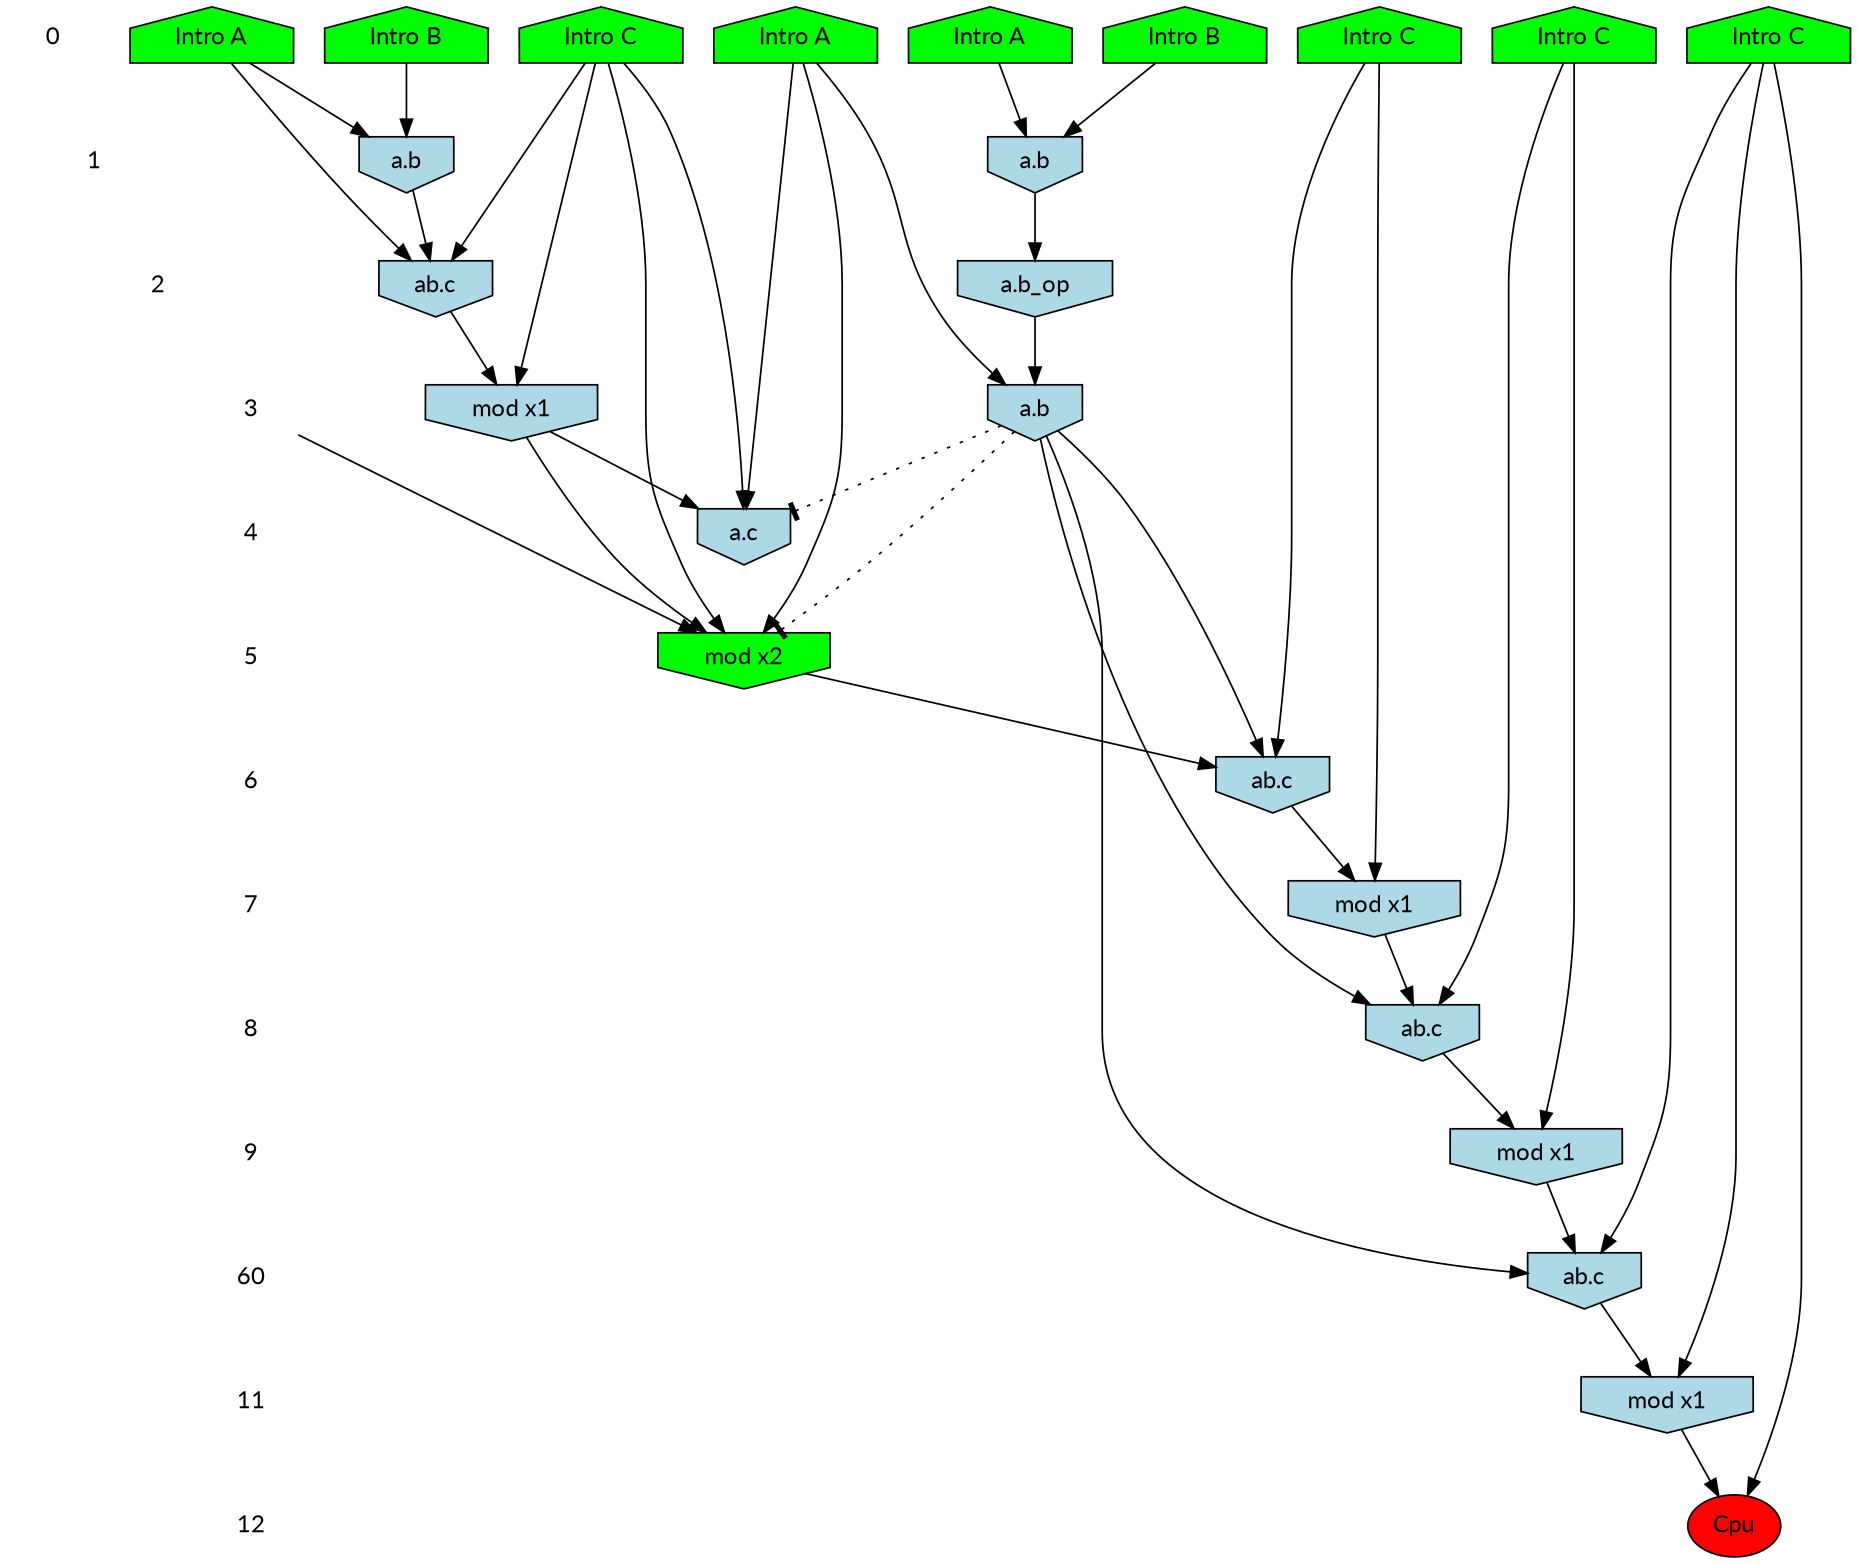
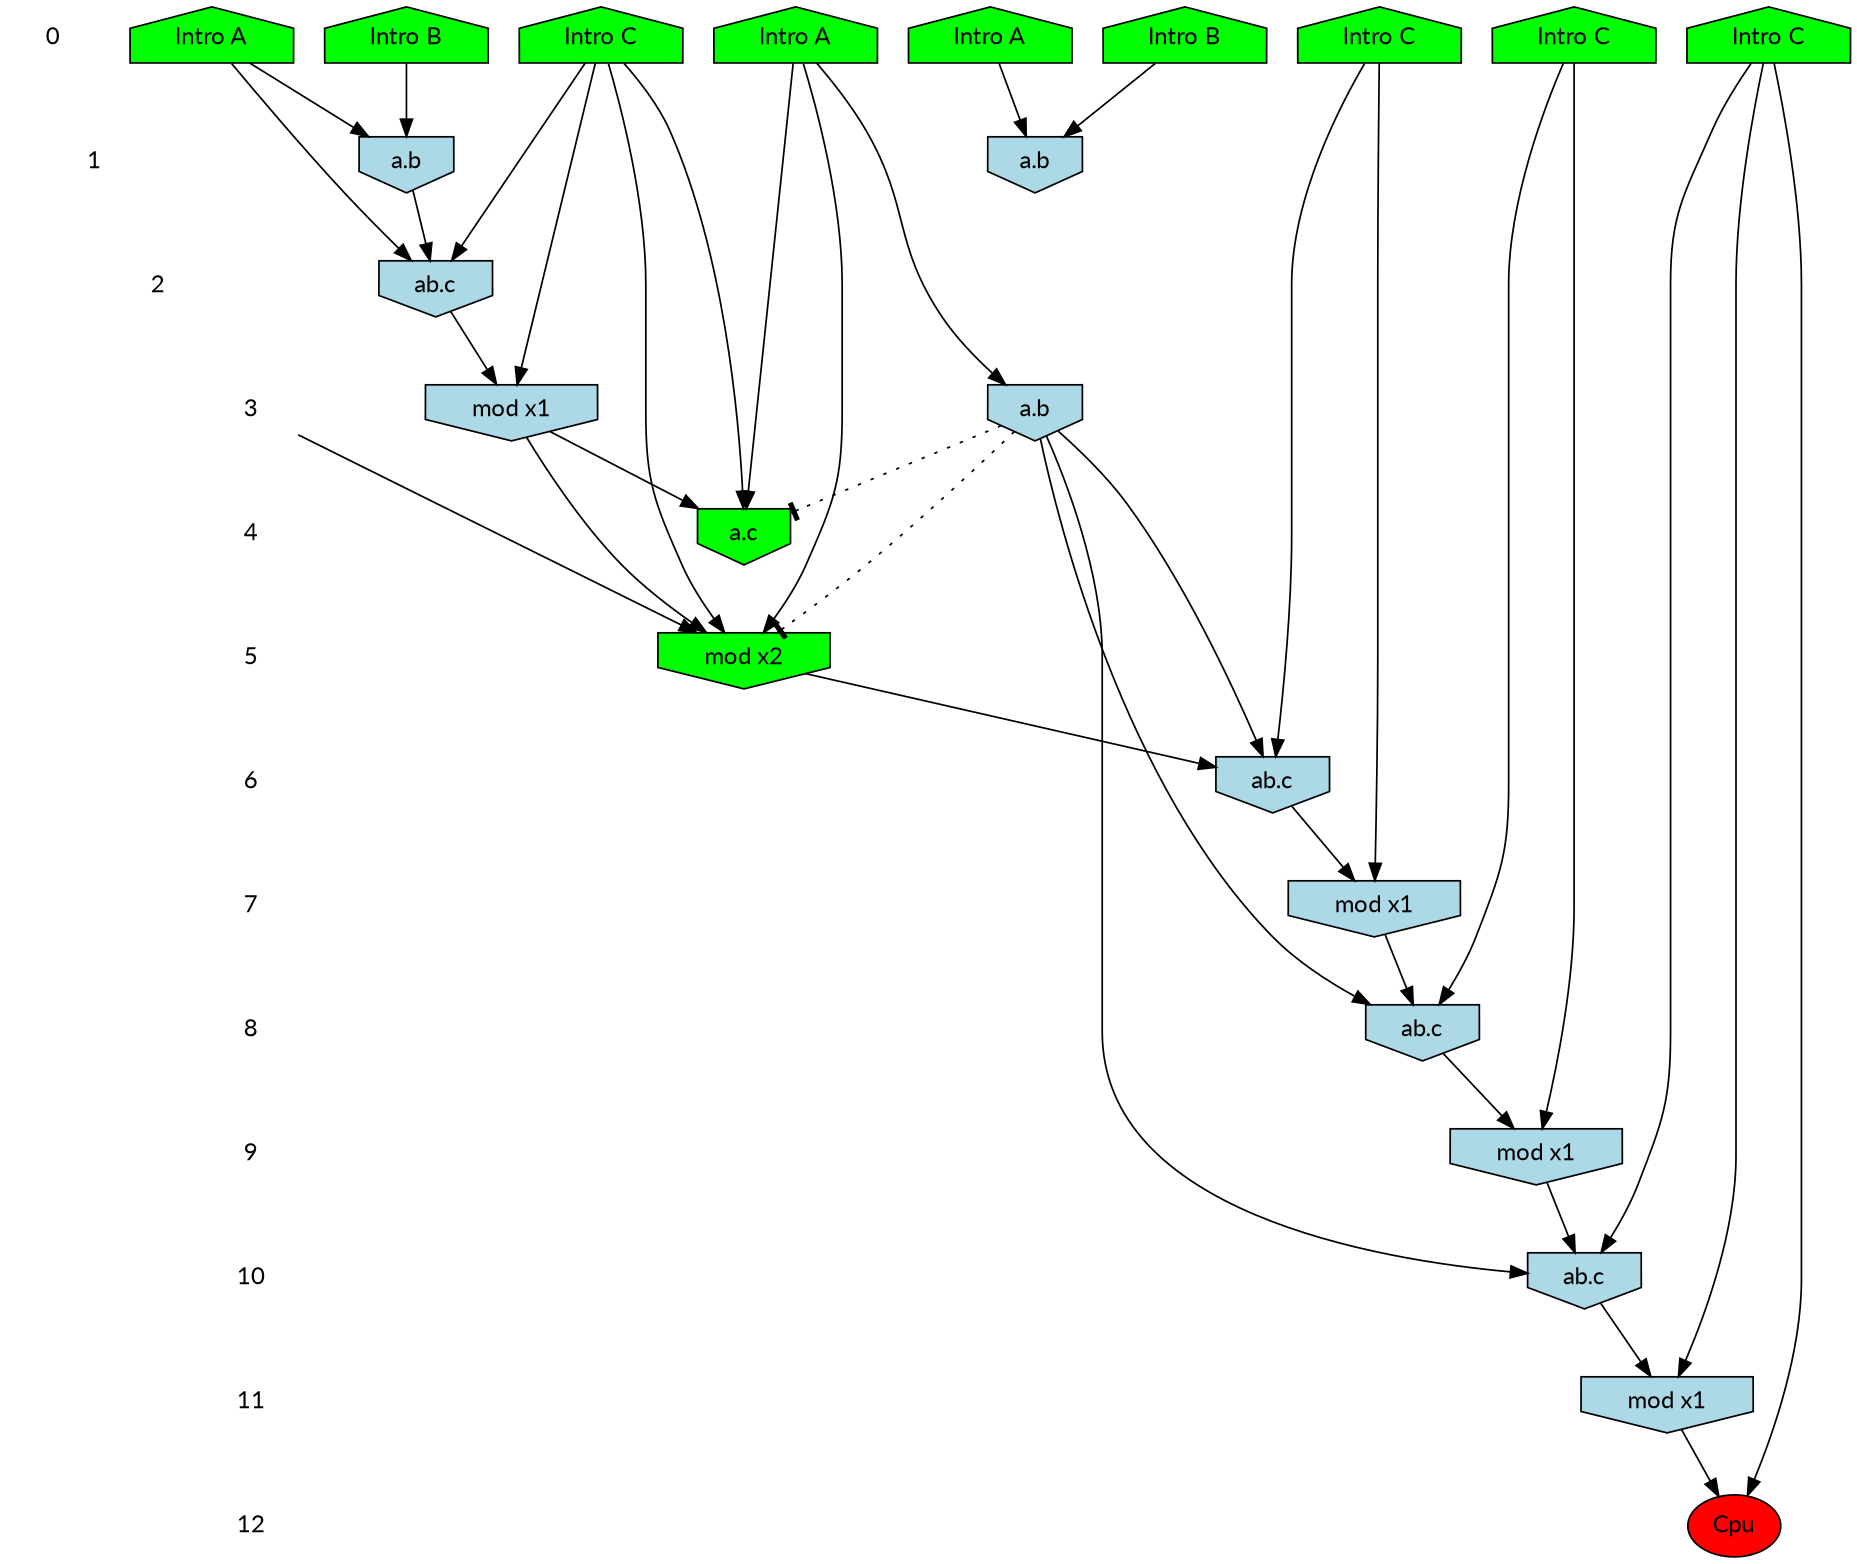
node "a.b_op": removed
node "a.c": fillcolor lightblue -> green
node "60": label "60" -> "10"
